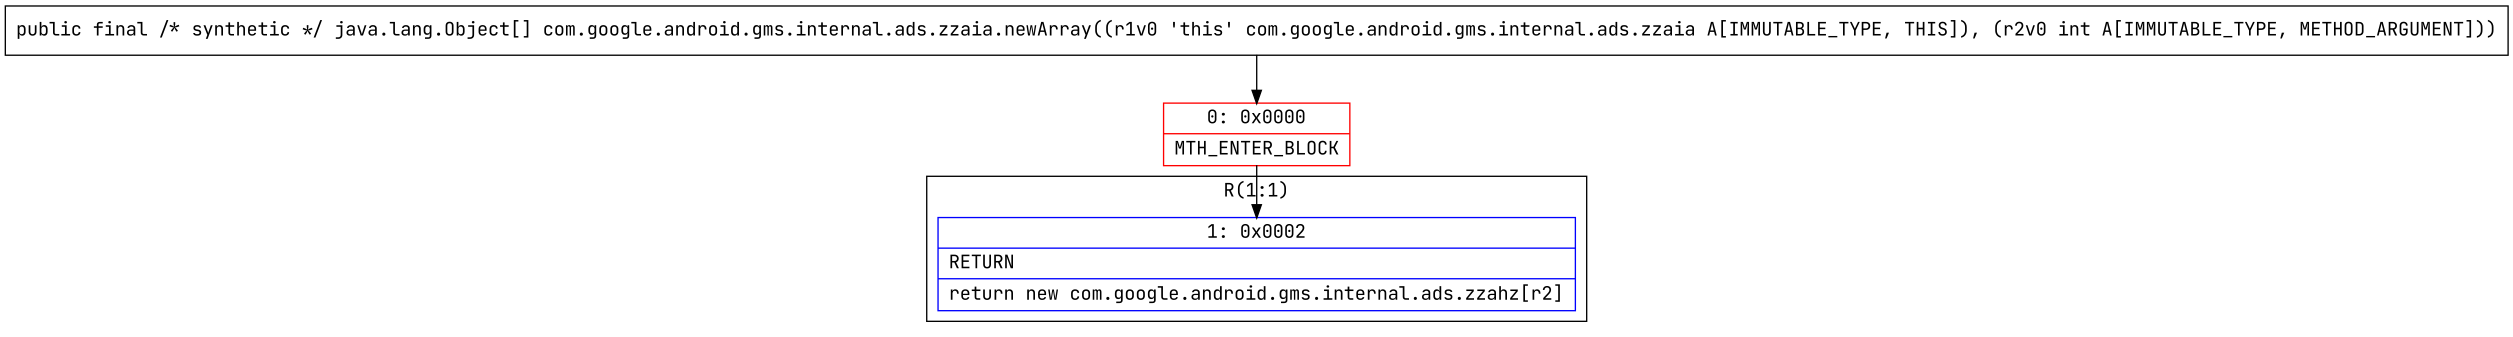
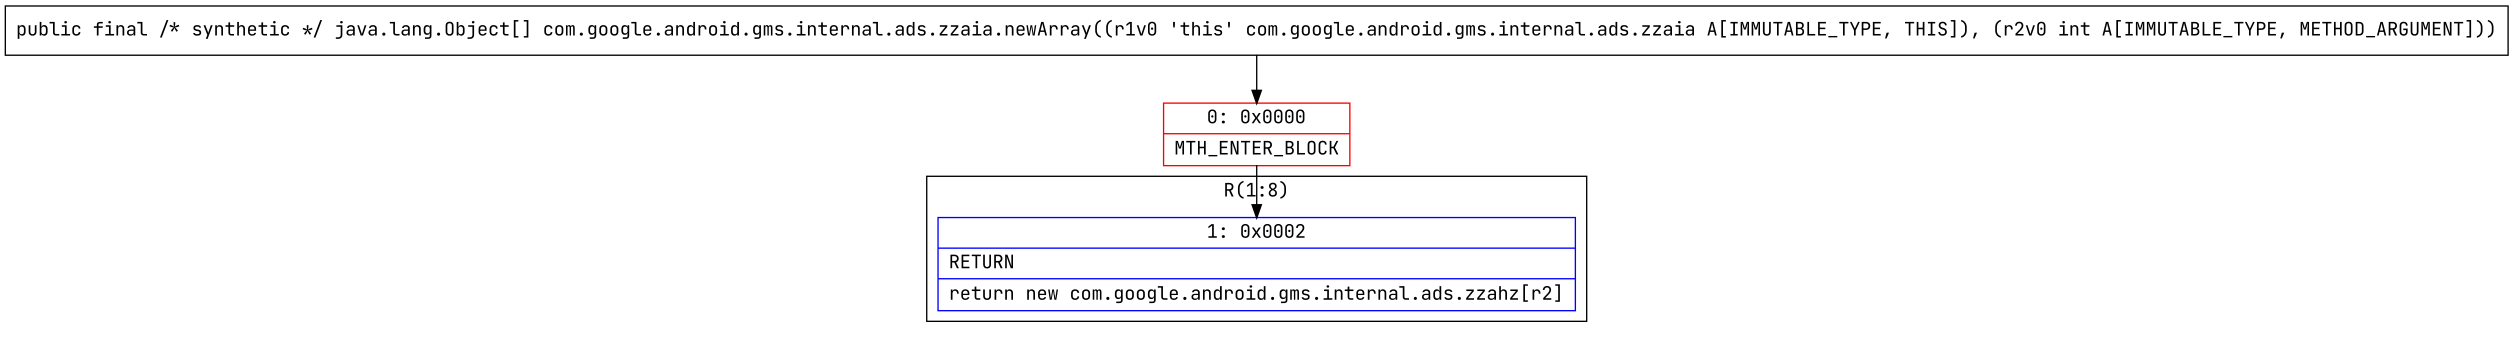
cluster "R(1:1)": label "R(1:1)" -> "R(1:8)"
